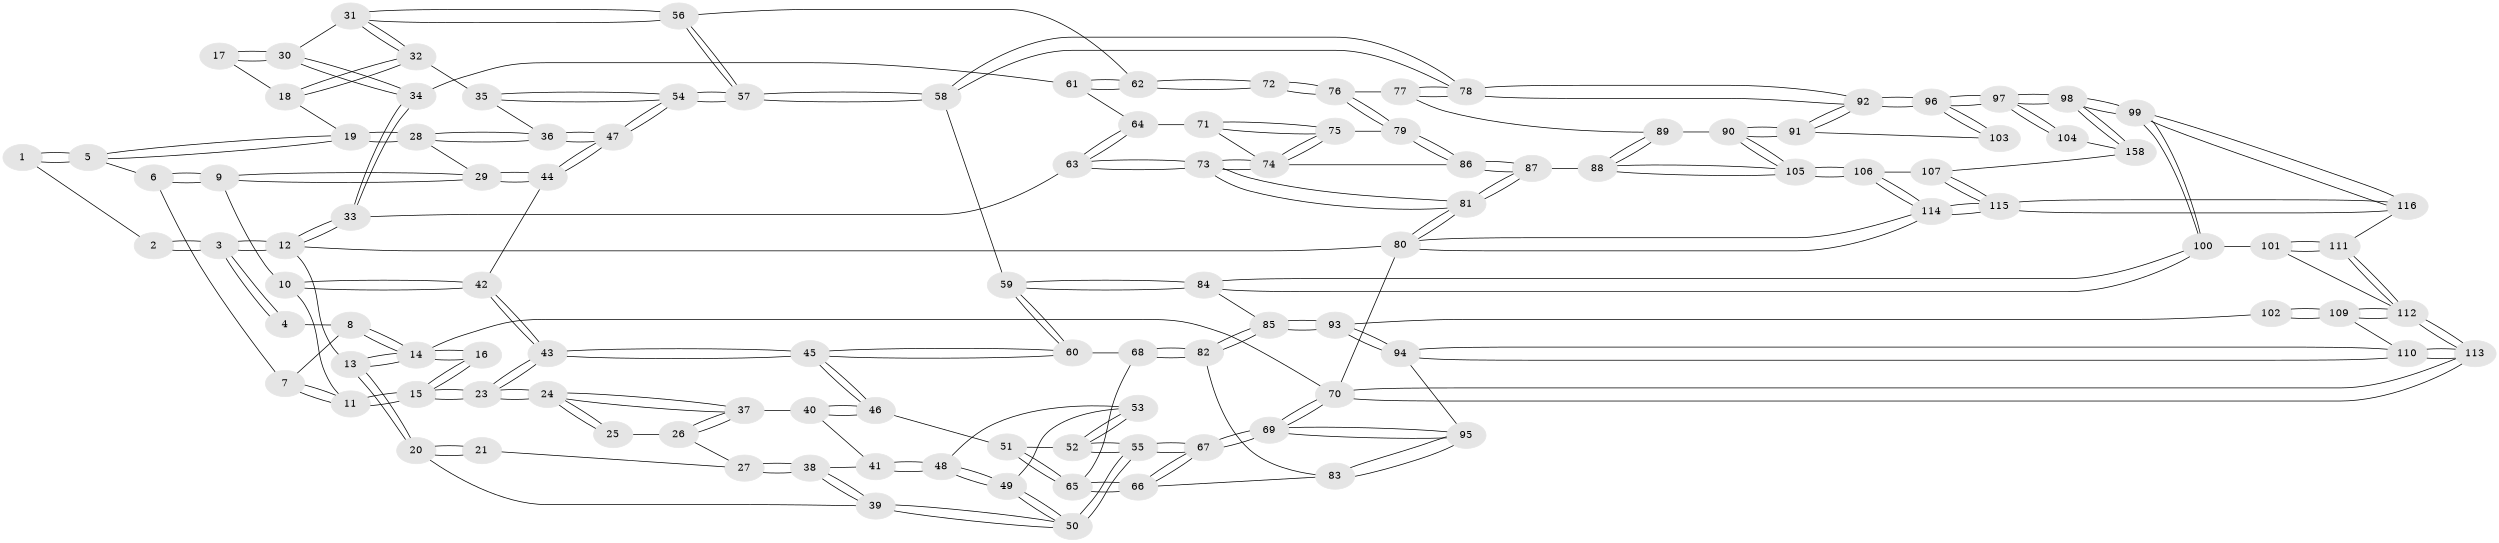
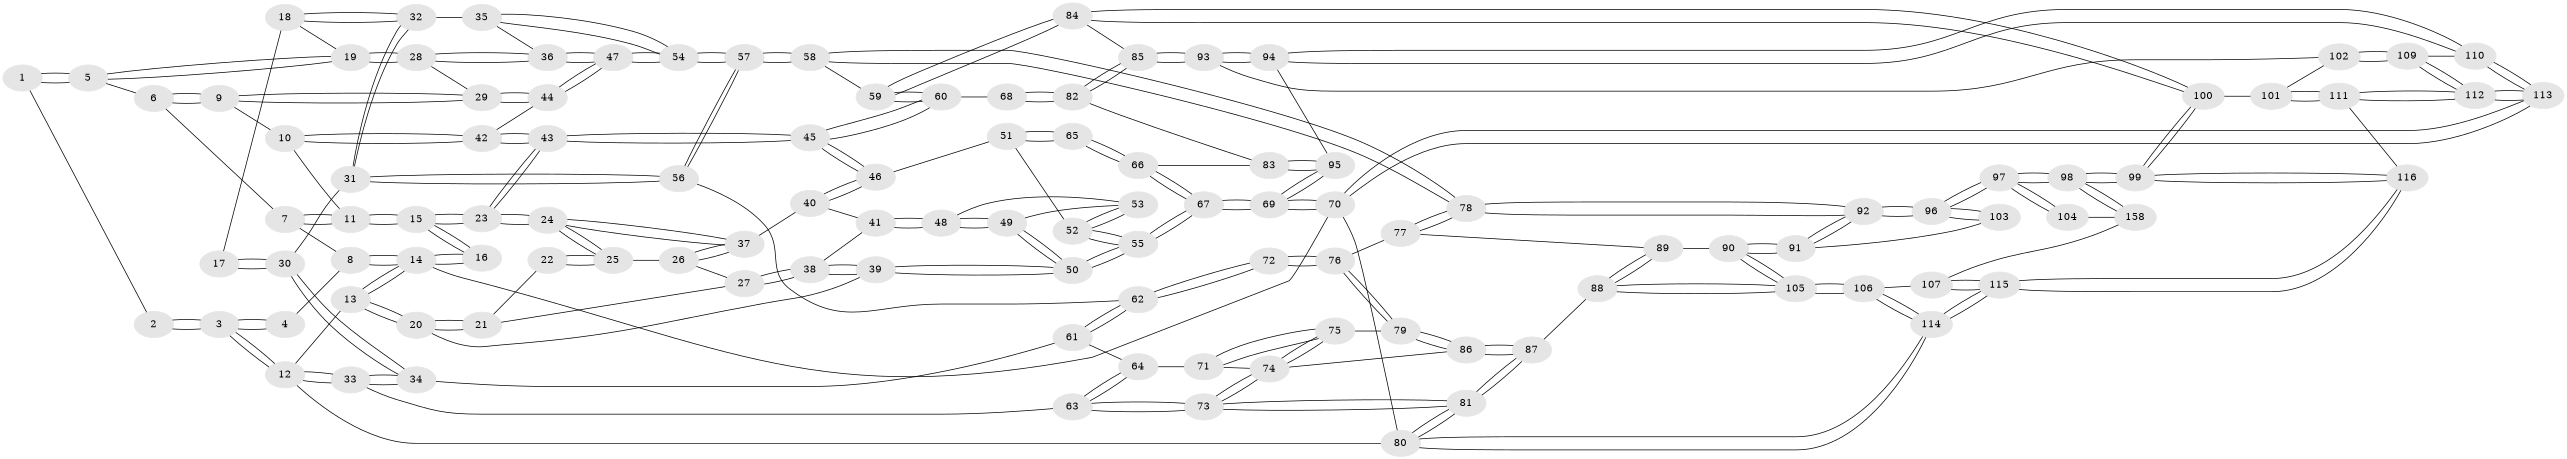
node "22": added
edge "101" -- "112": now "101" -- "102"
edge "68" -- "65": removed
